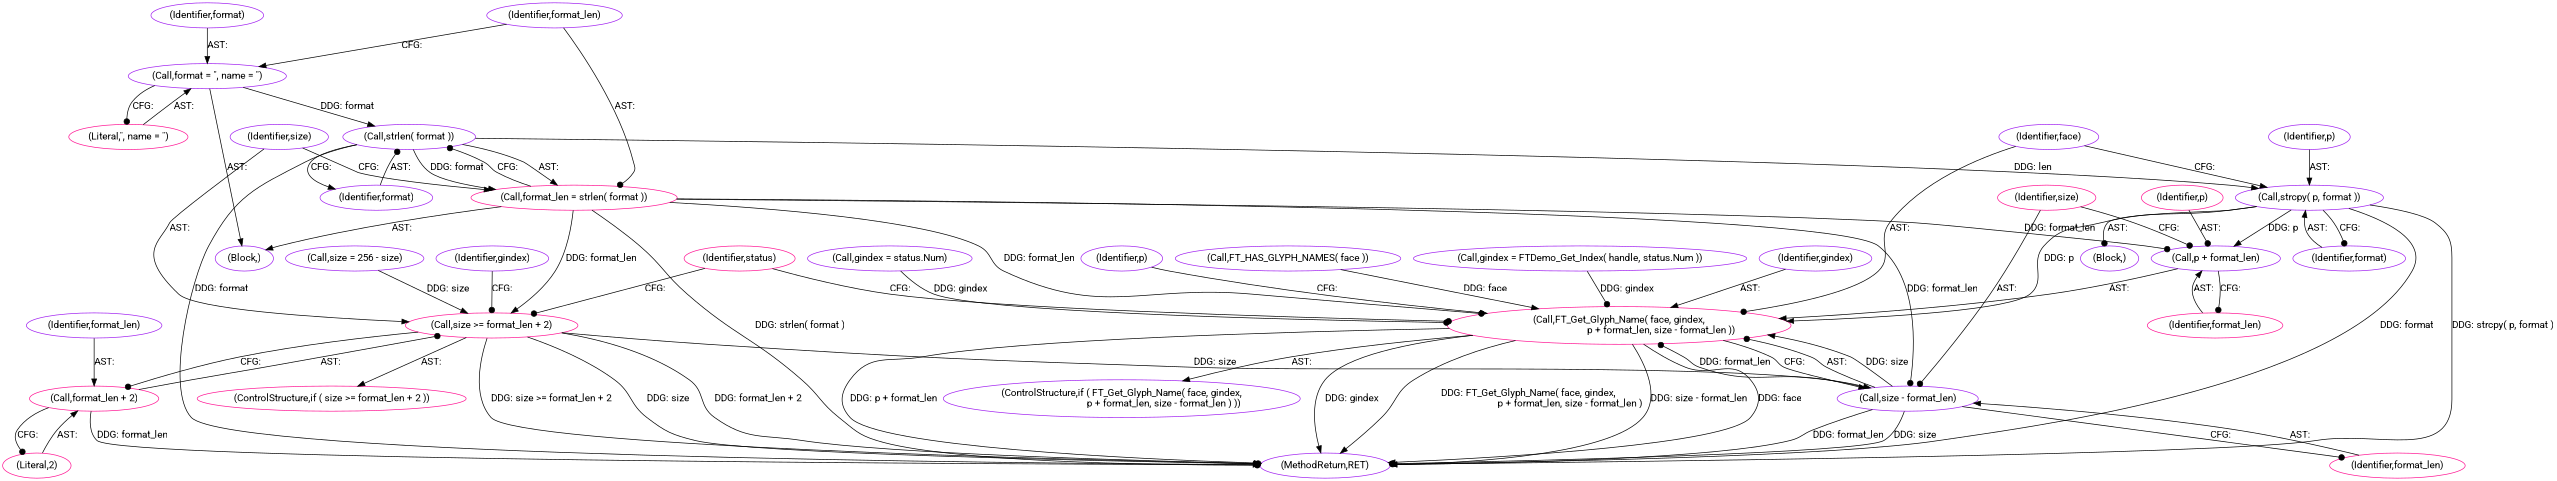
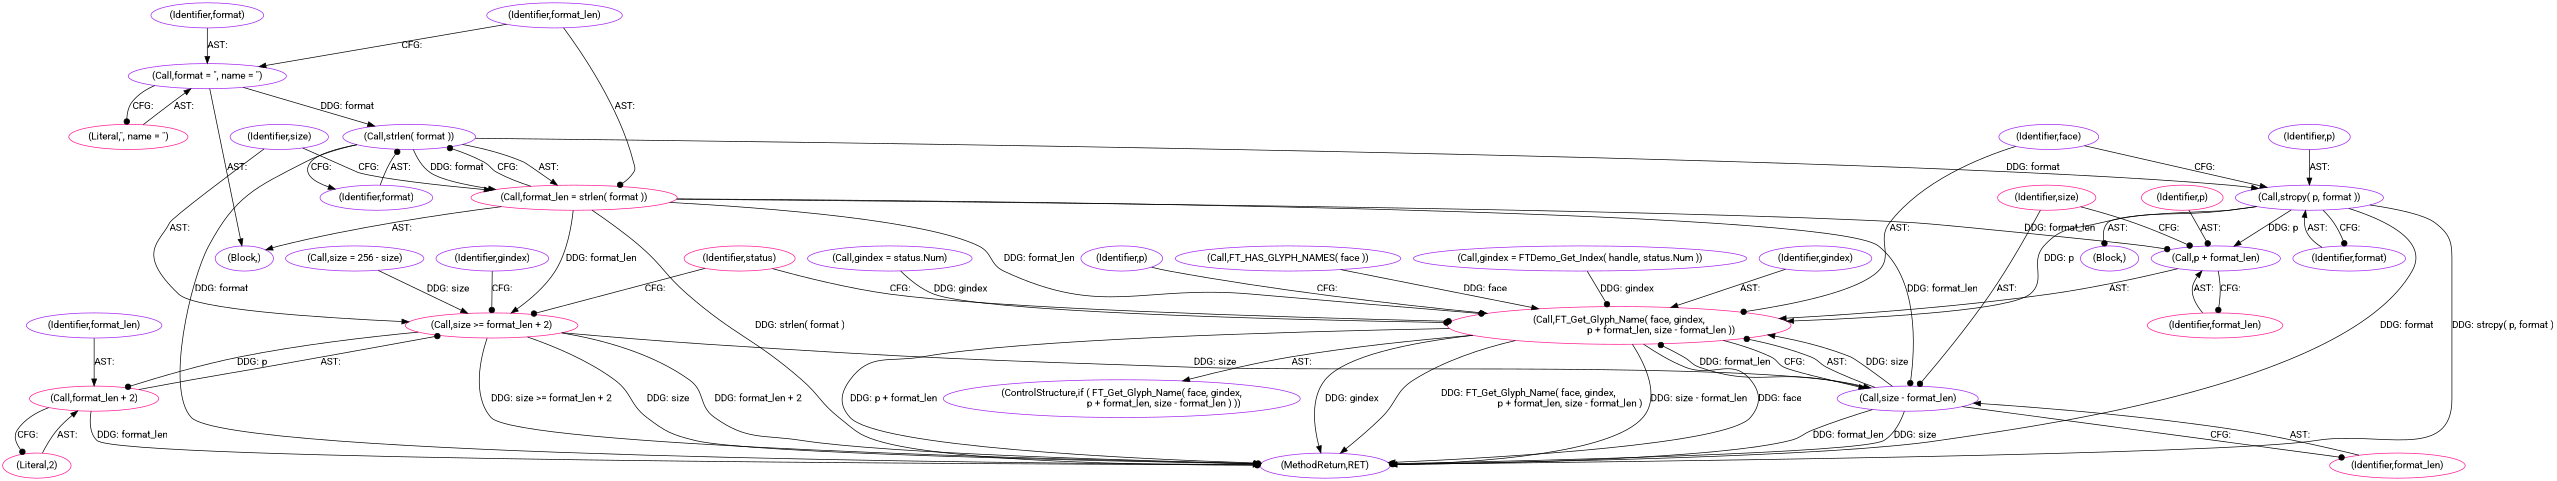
edge "(Call,strlen( format ))" -> "(Call,strcpy( p, format ))": label "DDG: len" -> "DDG: format"
edge "(Call,size >= format_len + 2)" -> "(Call,format_len + 2)": label "CFG: " -> "DDG: p"
node "(ControlStructure,if ( size >= format_len + 2 ))": removed
